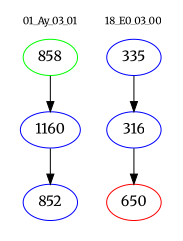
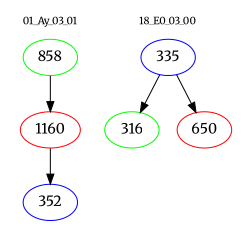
node "1160": color blue -> red
node "316": color blue -> green
edge "316" -> "650": now "335" -> "650"
node "852": label "852" -> "352"
